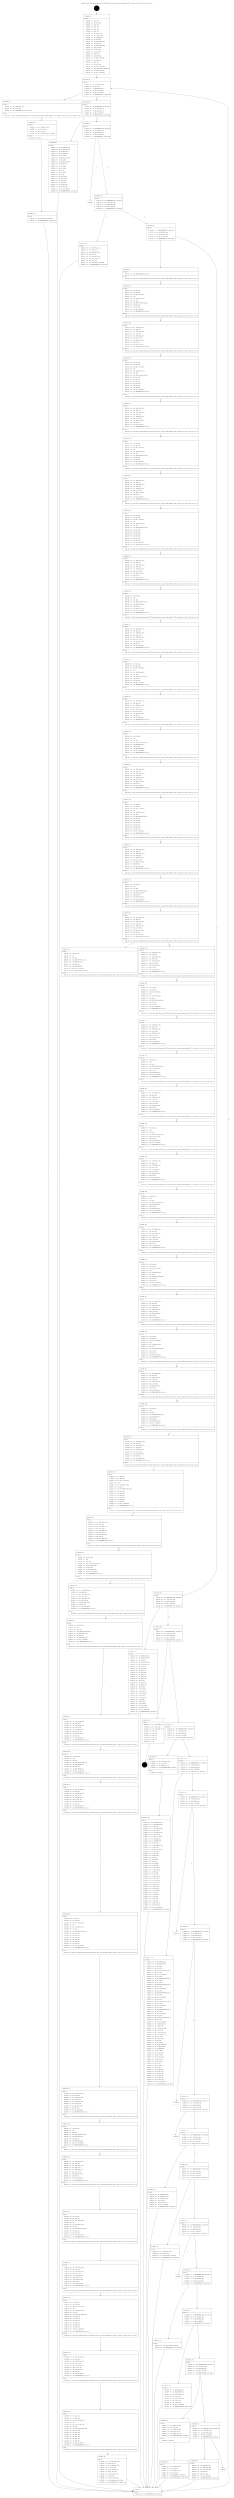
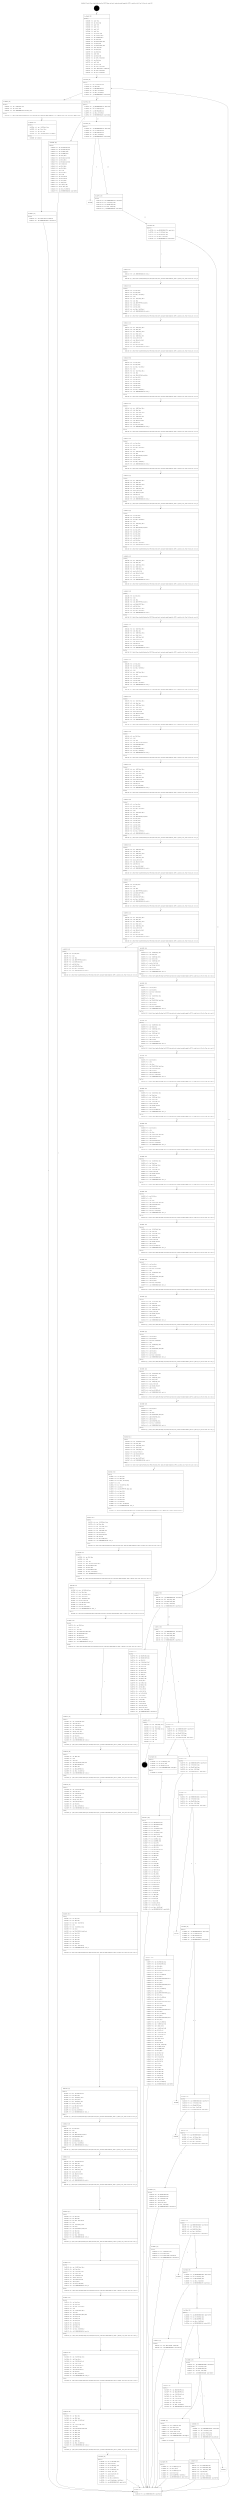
node "0x40251b [39]": removed
node "0x401870 [25]": removed
